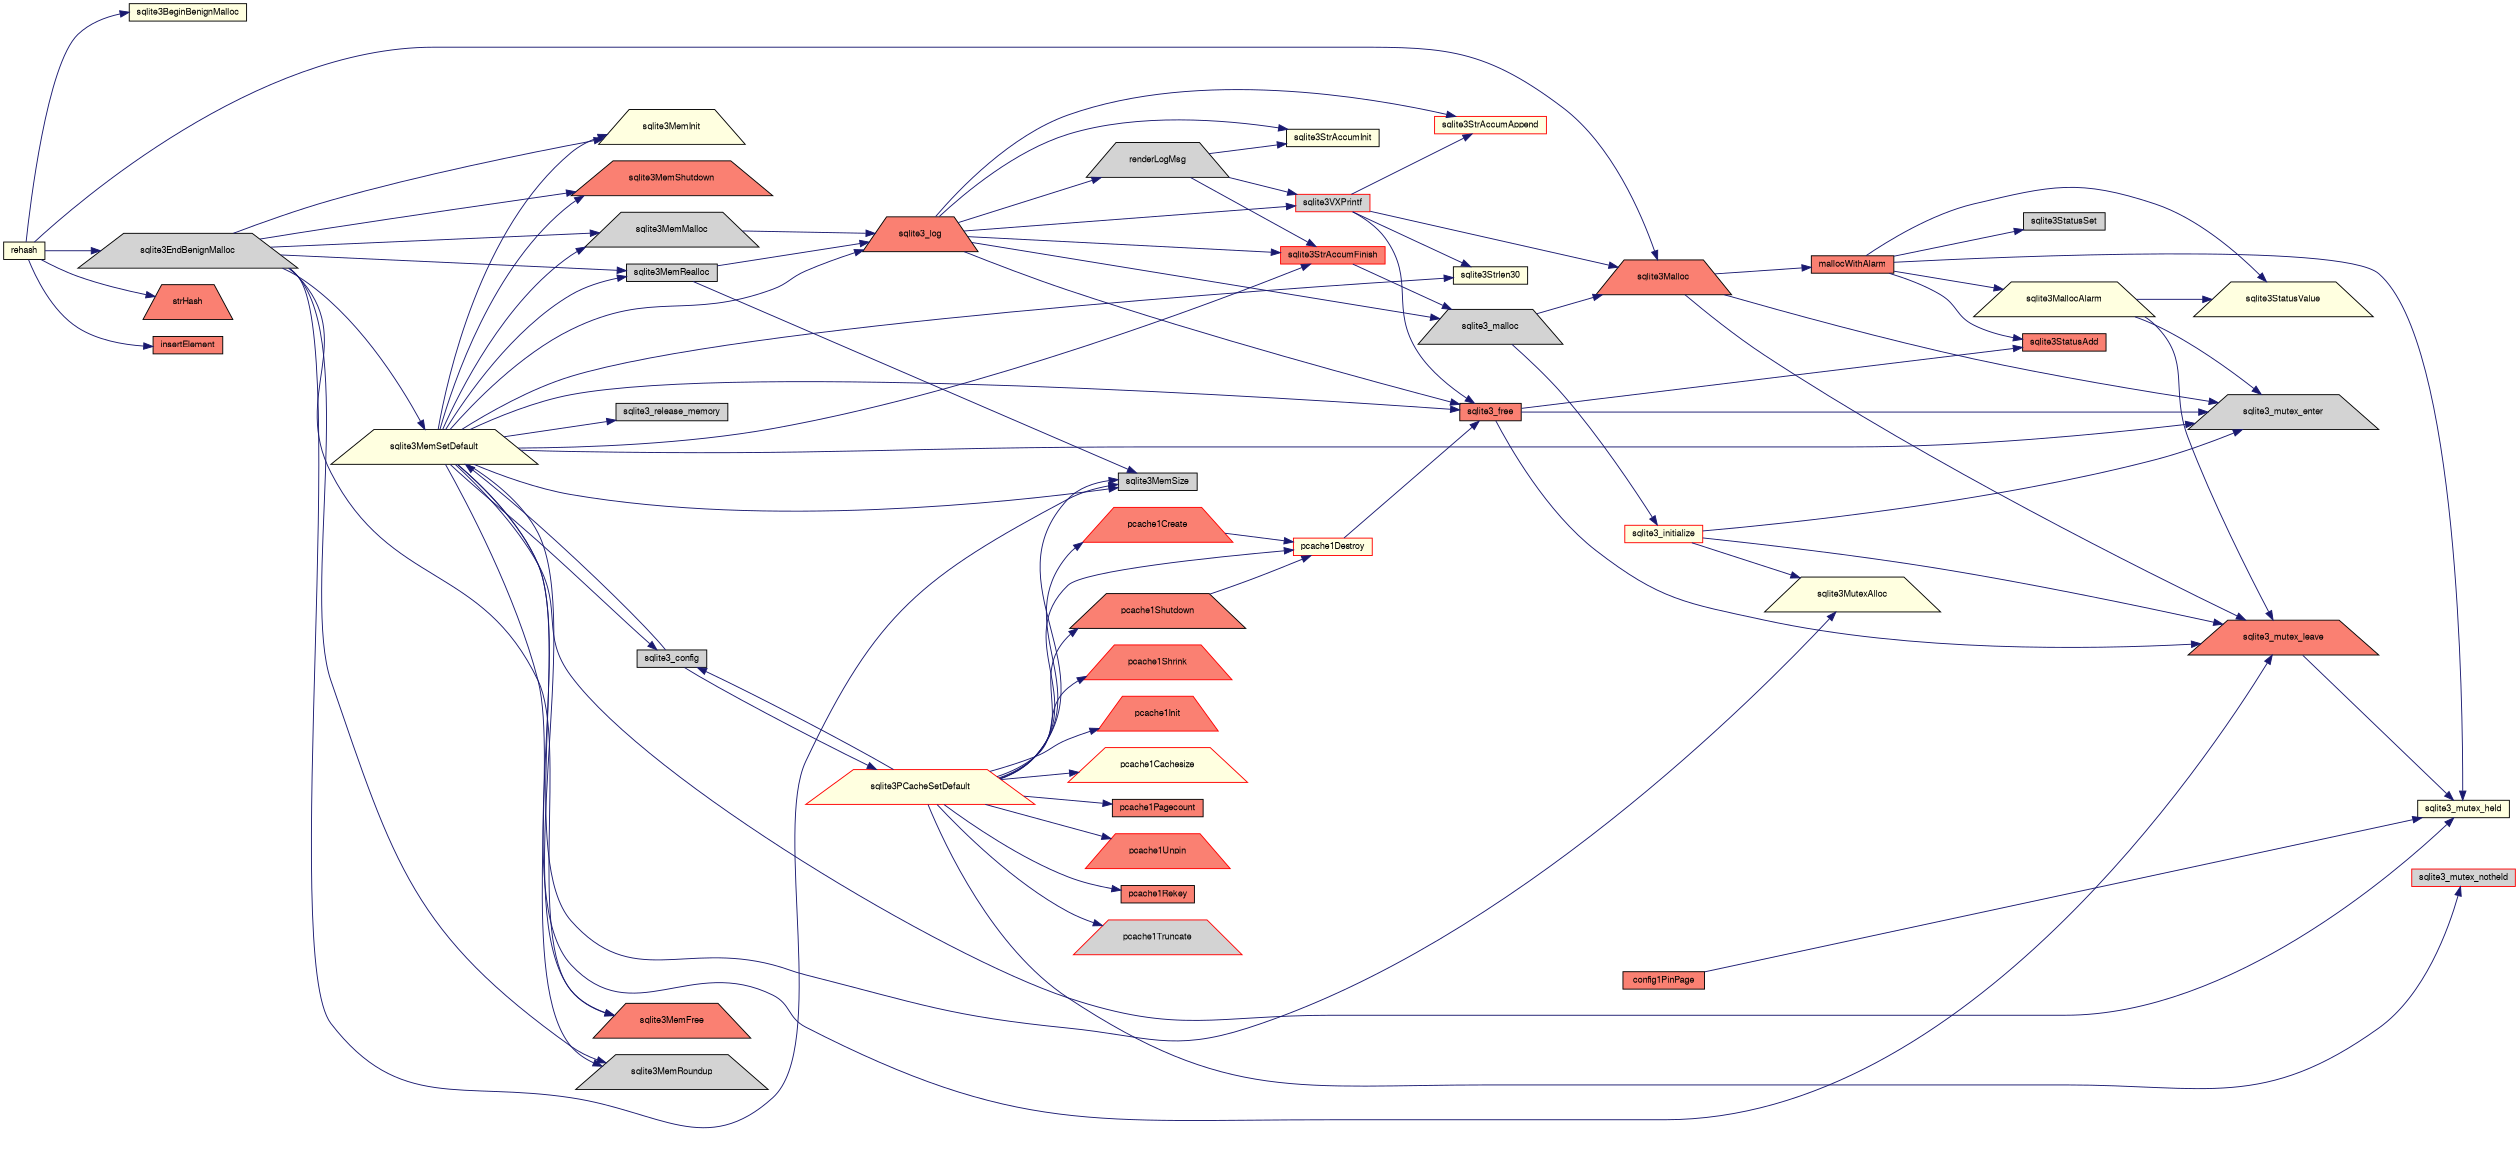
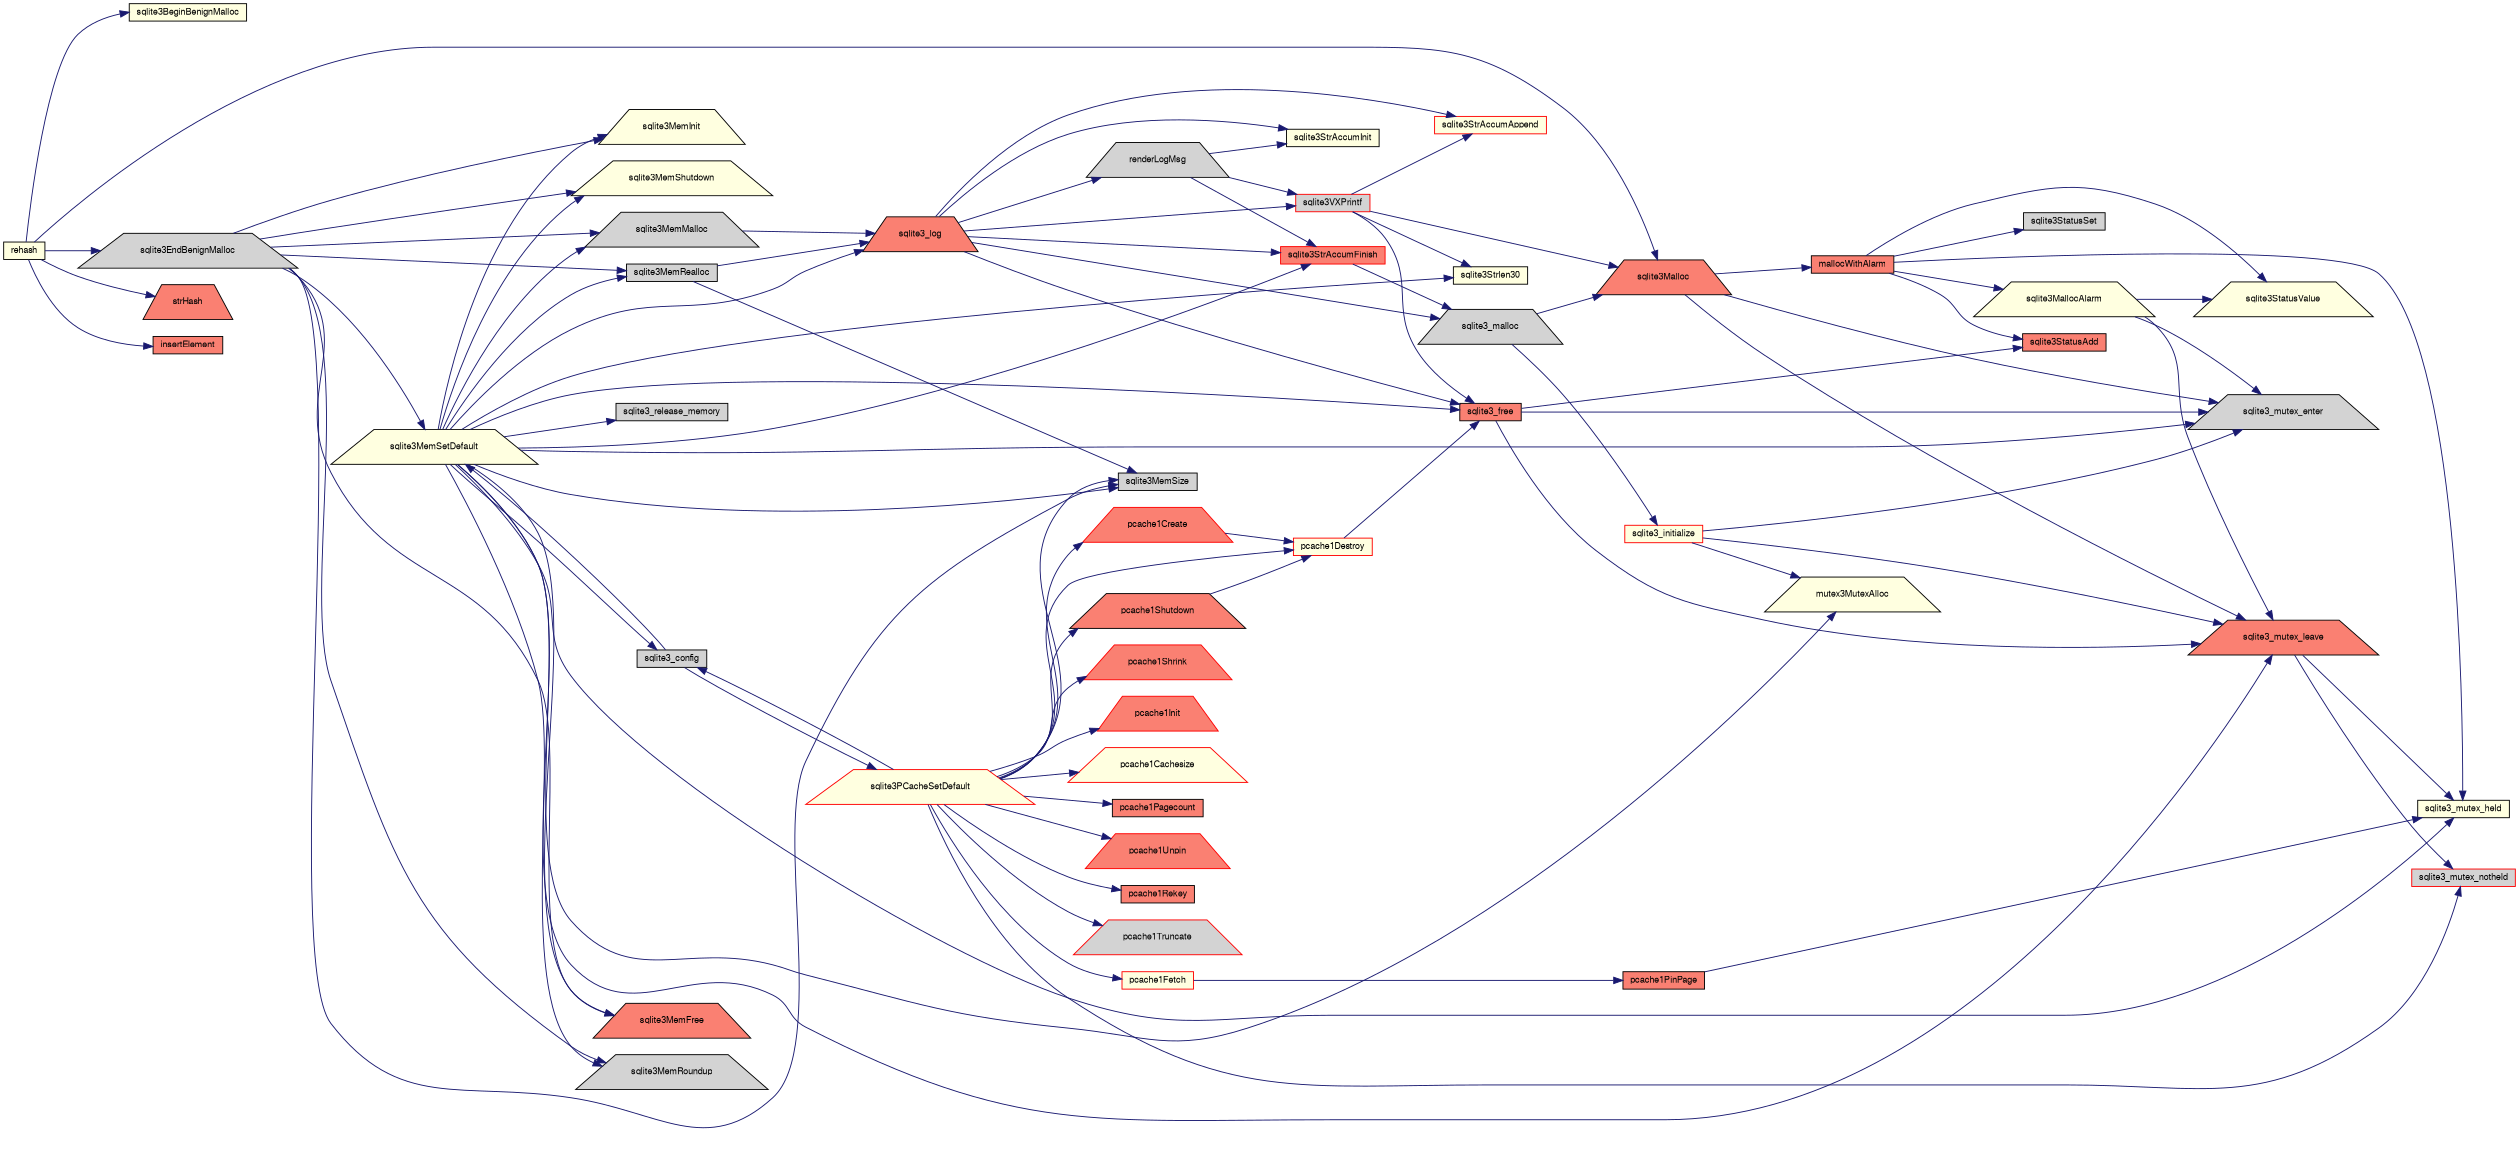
node "sqlite3MemShutdown": fillcolor salmon -> lightyellow
node "sqlite3MutexAlloc": label "sqlite3MutexAlloc" -> "mutex3MutexAlloc"
edge "sqlite3_mutex_leave" -> "sqlite3_mutex_notheld": added
node "pcache1Fetch": added
node "config1PinPage": label "config1PinPage" -> "pcache1PinPage"
